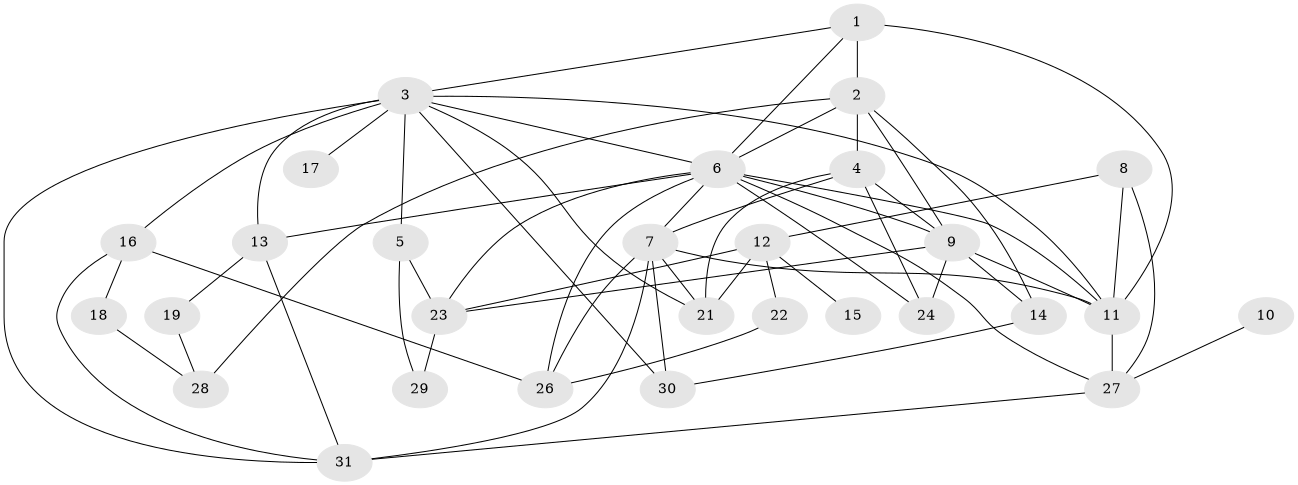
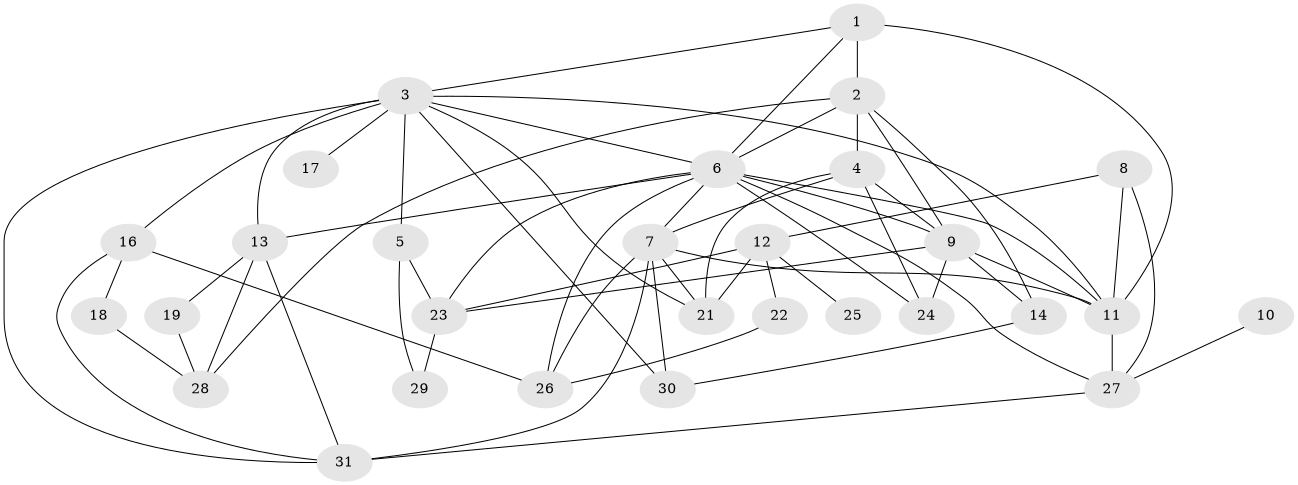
edge "13" -- "28": added
node "15": label "15" -> "25"
